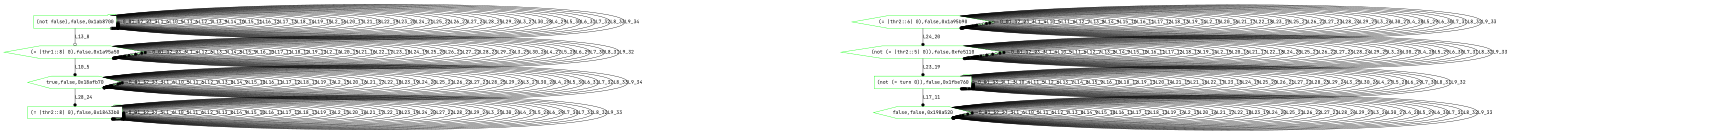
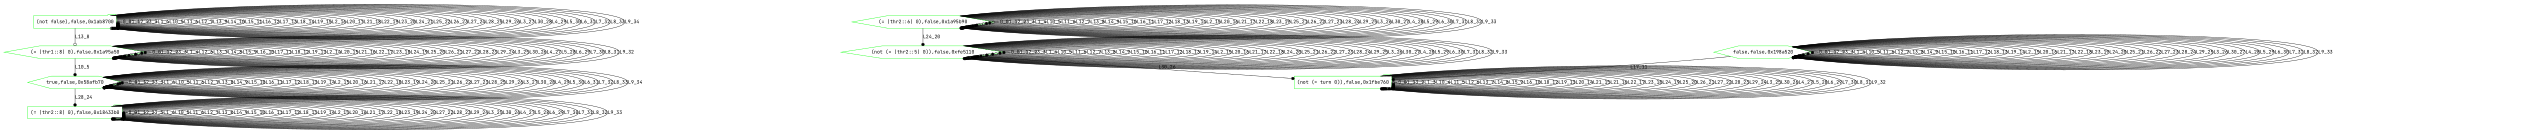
edge "(not (= |thr2::5| 0)),false,0xfe5110" -> "(not (= turn 0)),false,0x1fbe760": label "L23_19" -> "L30_26"
node "true,false,0x18afb70": label "true,false,0x18afb70" -> "true,false,0x58afb70"
edge "(not (= turn 0)),false,0x1fbe760" -> "false,false,0x198a520": reversed
